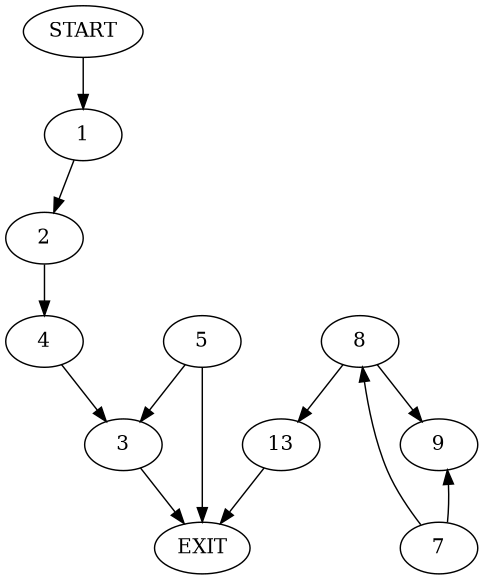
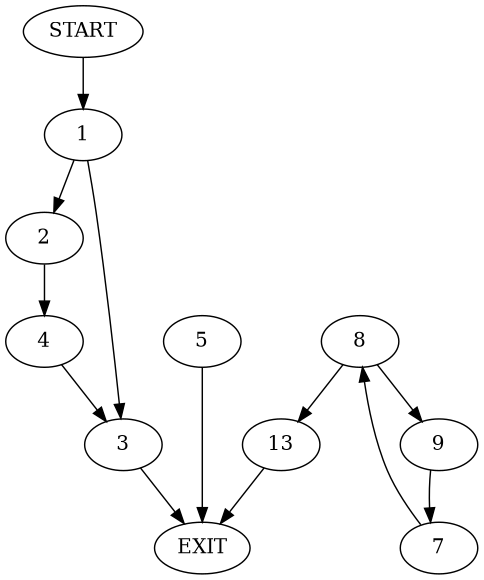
edge "5" -> "3": now "1" -> "3"
edge "7" -> "9": reversed
